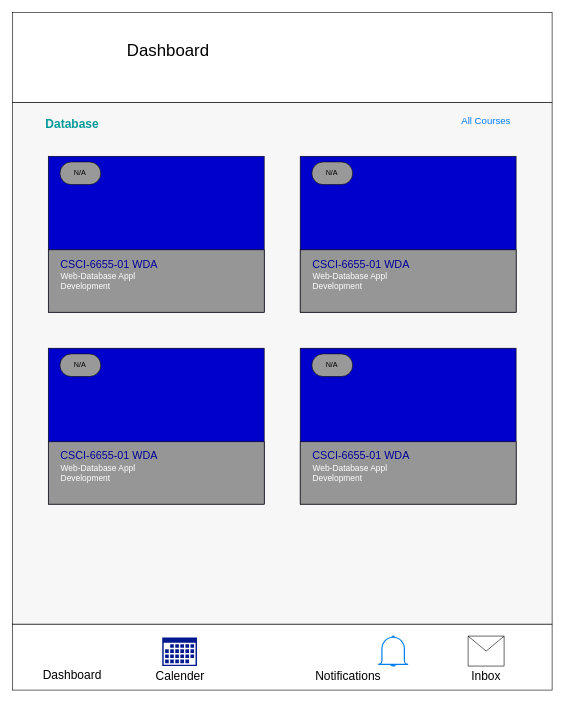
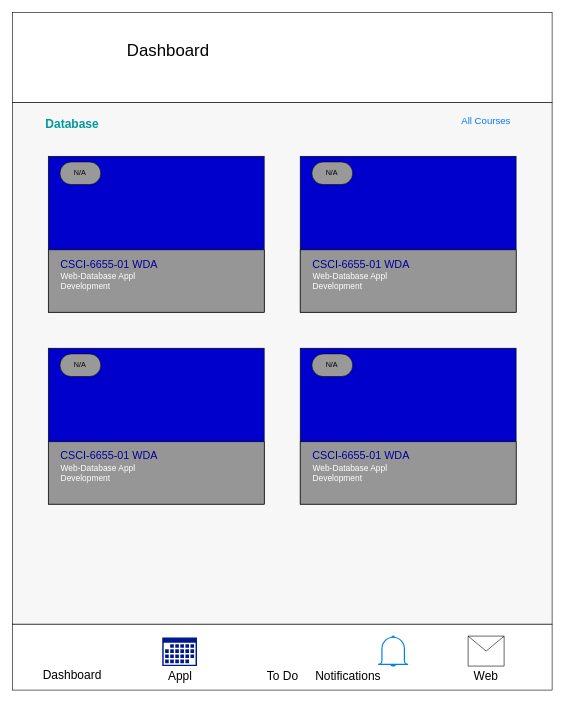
node "Calender": label "Calender" -> "Appl"
node "To Do": added
node "Inbox": label "Inbox" -> "Web"
